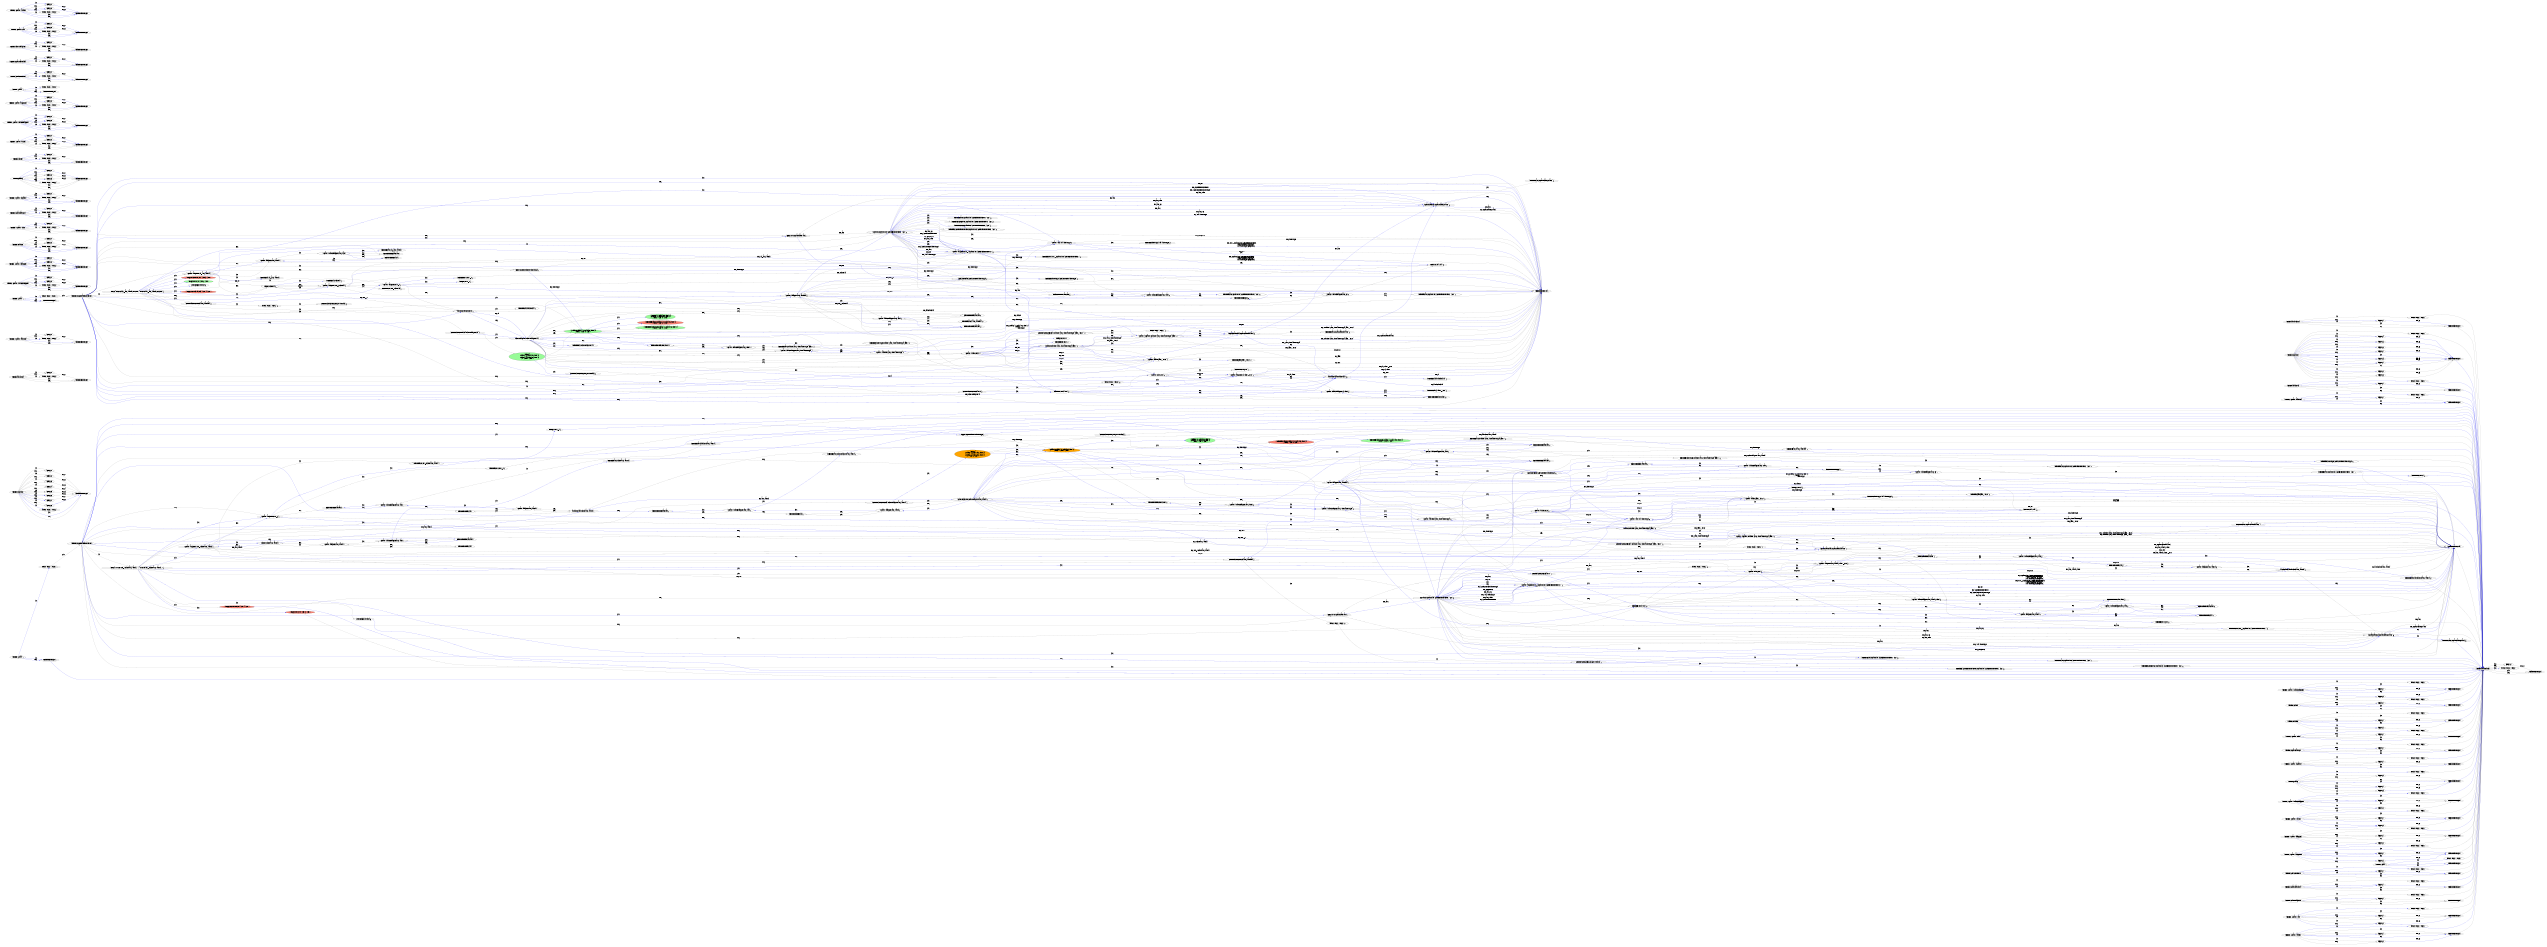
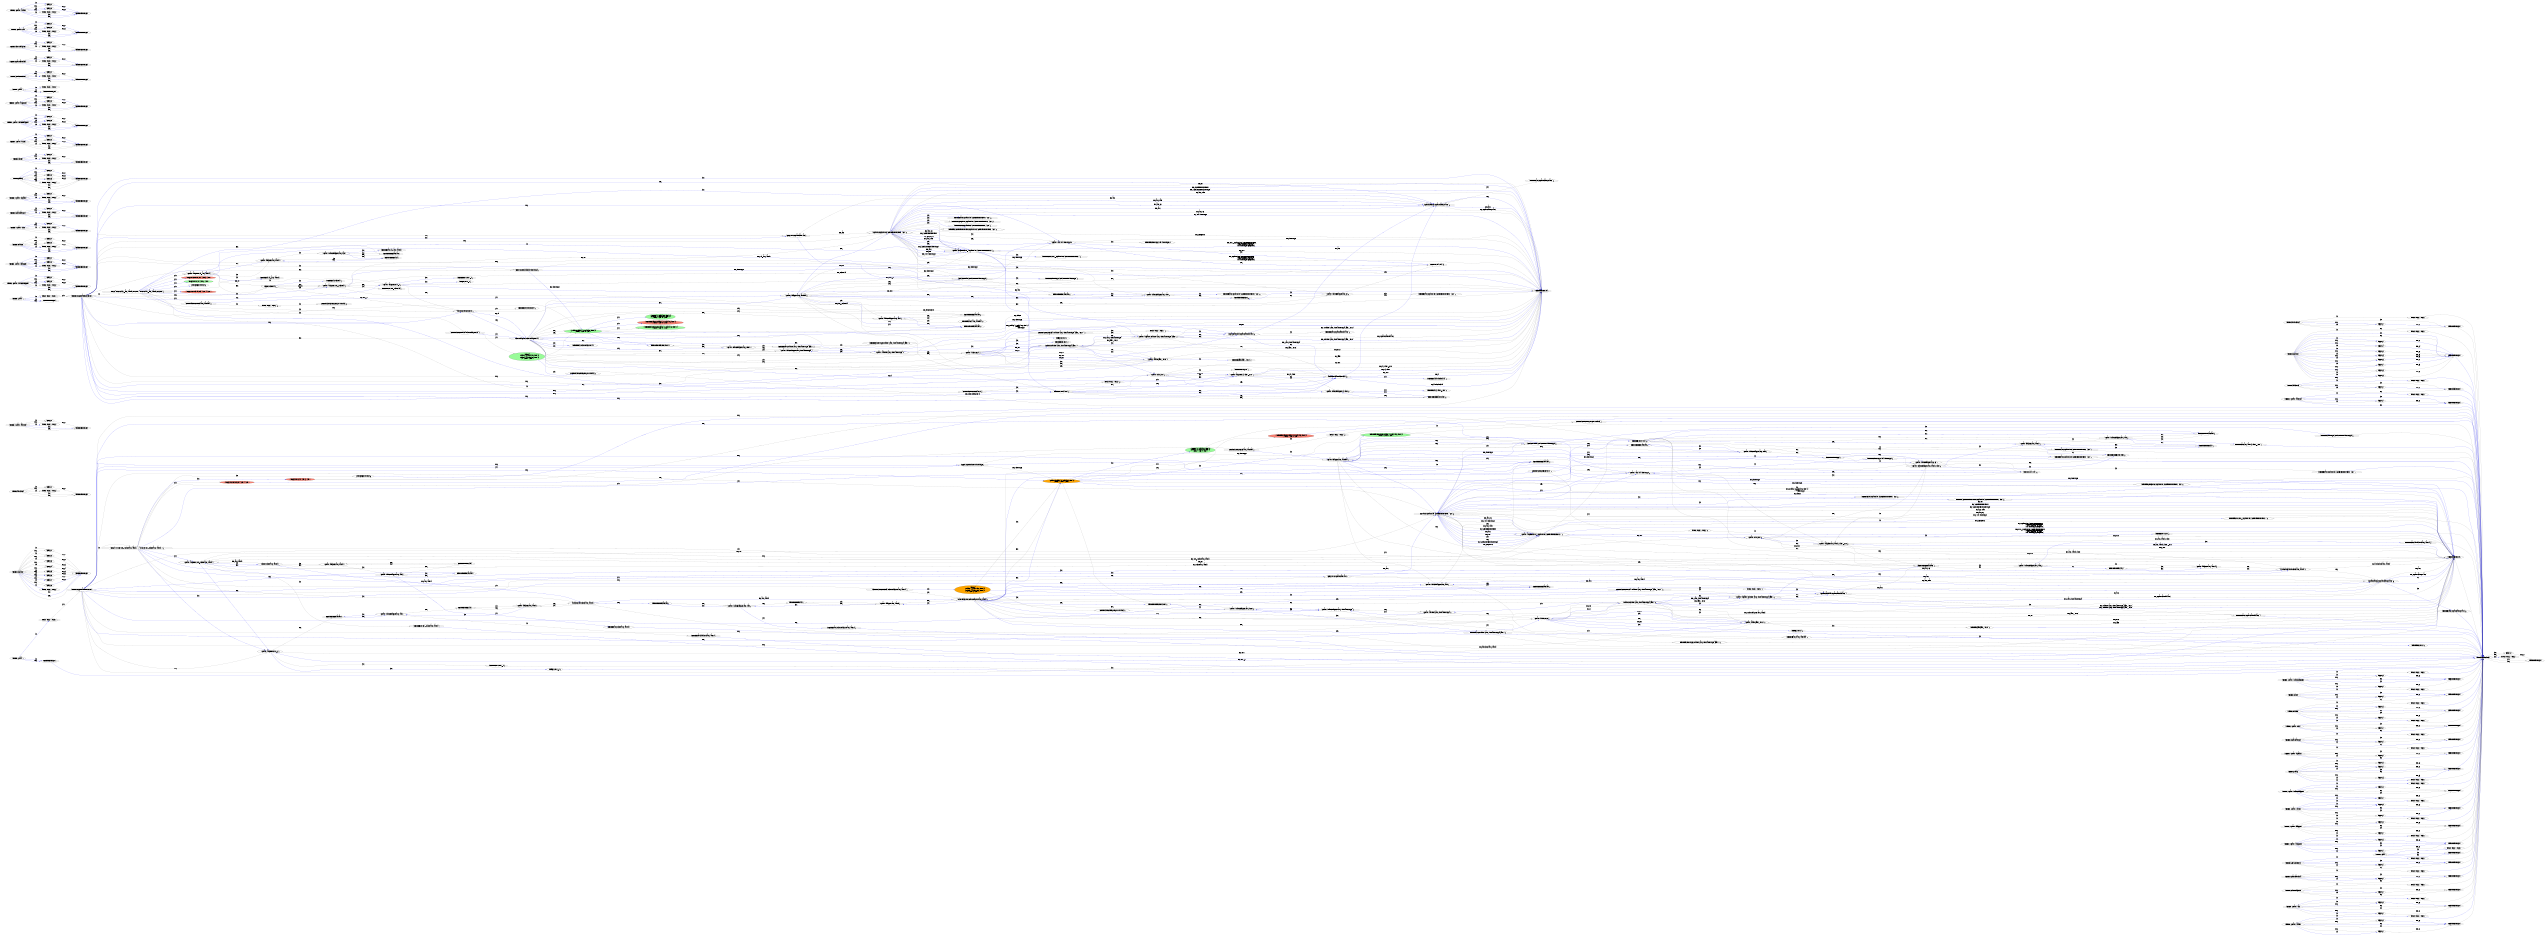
node "(IDENTIFIER,asoc,asoc->base.sk->sk_err = -error)": added
